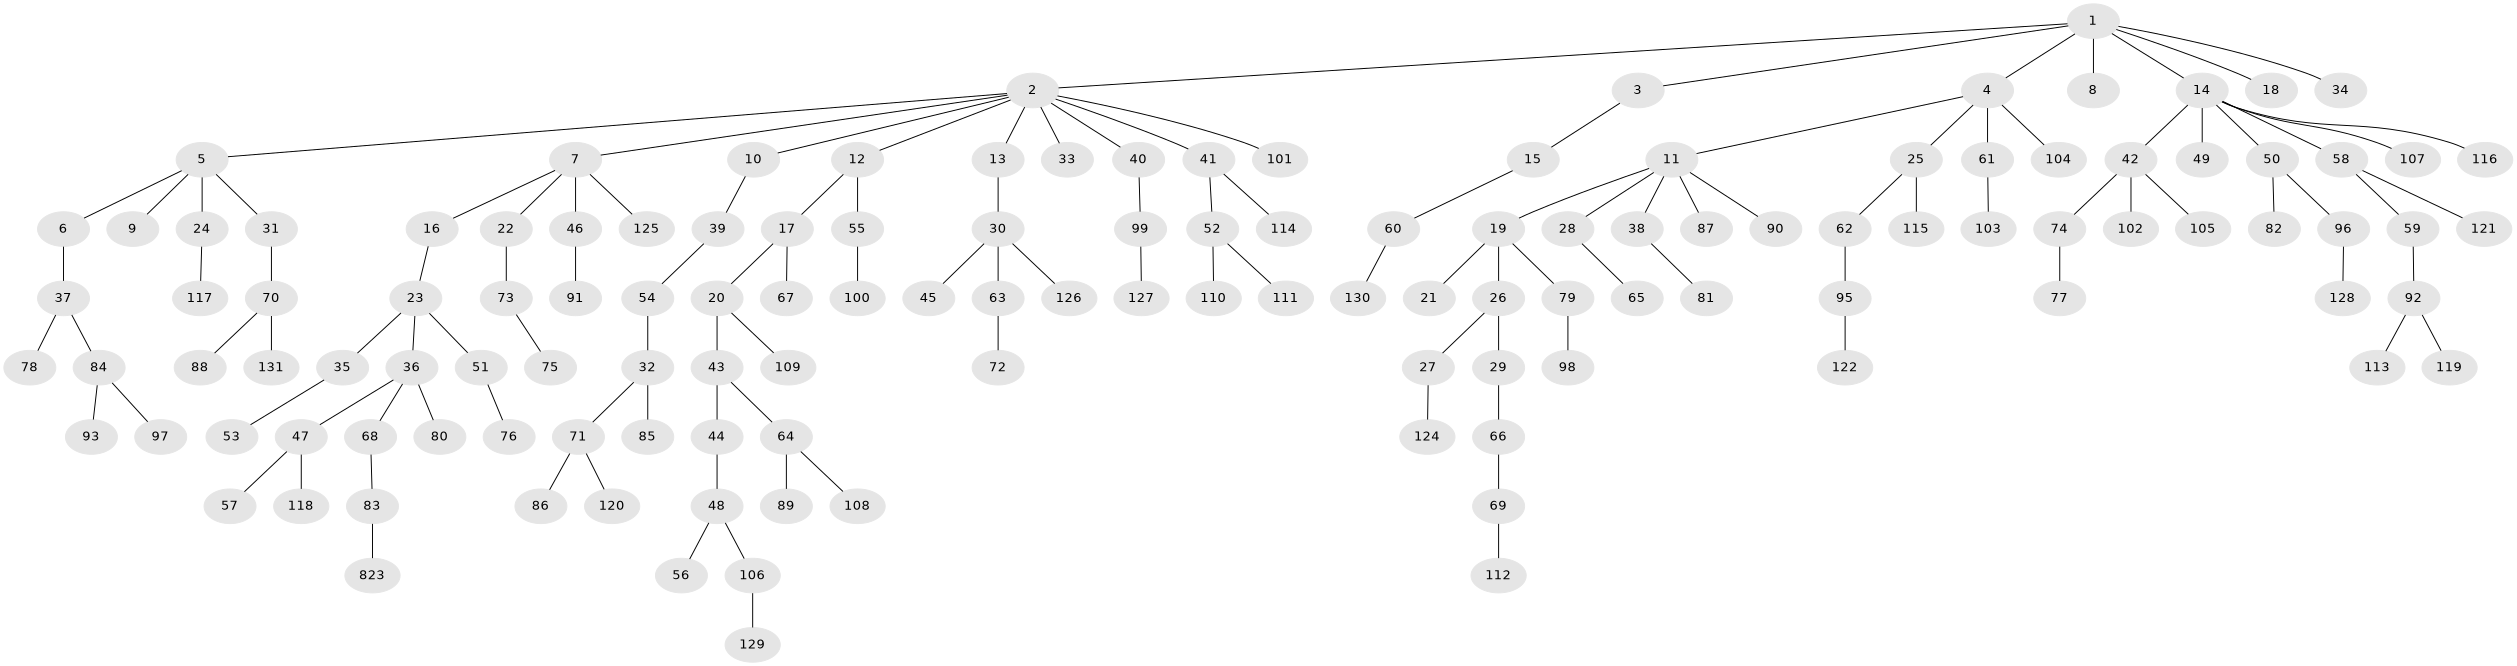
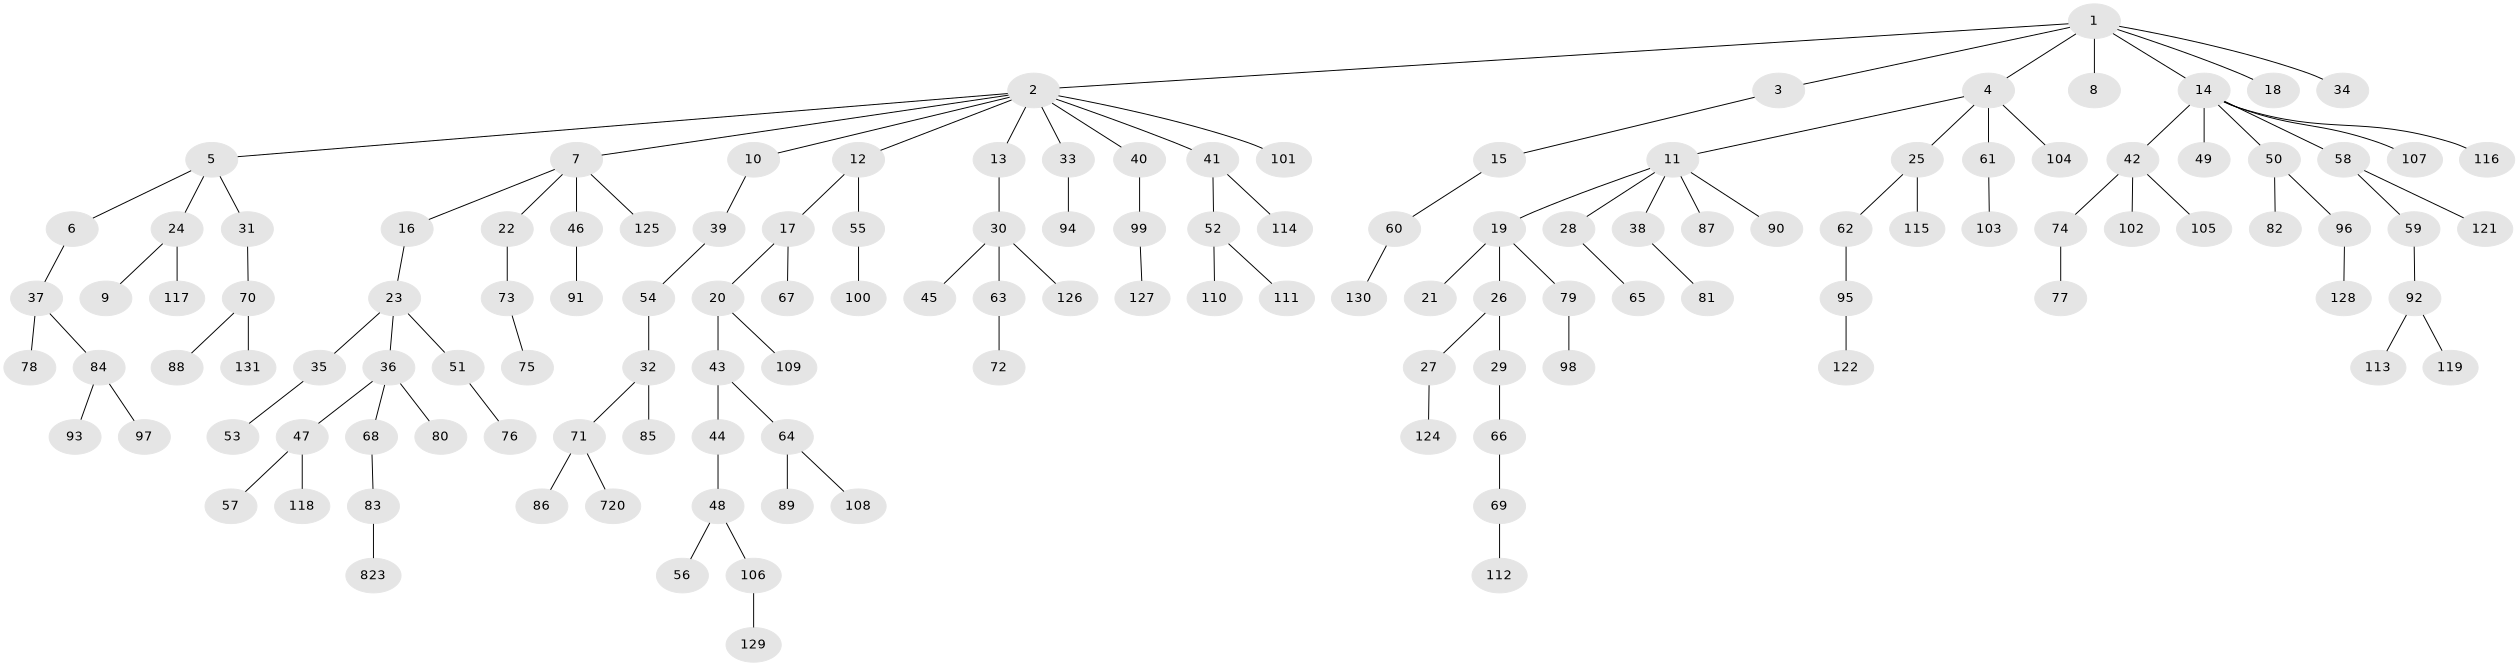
edge "5" -- "9": now "24" -- "9"
node "94": added
node "120": label "120" -> "720"
